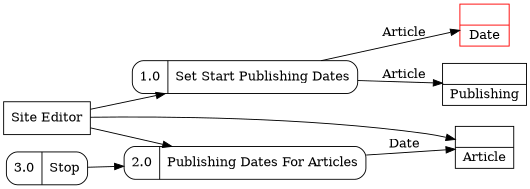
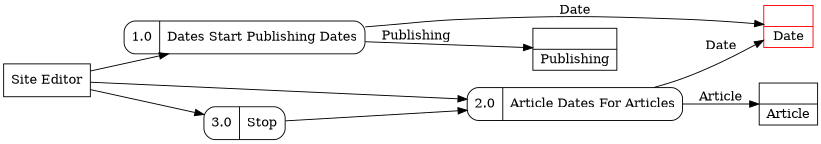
edge "1.0" -> "Date": label "Article" -> "Date"
edge "2.0" -> "Date": added, label "Date"
edge "1.0" -> "Publishing": label "Article" -> "Publishing"
node "1.0": text "Set Start Publishing Dates" -> "Dates Start Publishing Dates"
edge "Site Editor" -> "Article": now "Site Editor" -> "3.0"
edge "2.0" -> "Article": label "Date" -> "Article"
node "2.0": text "Publishing Dates For Articles" -> "Article Dates For Articles"
